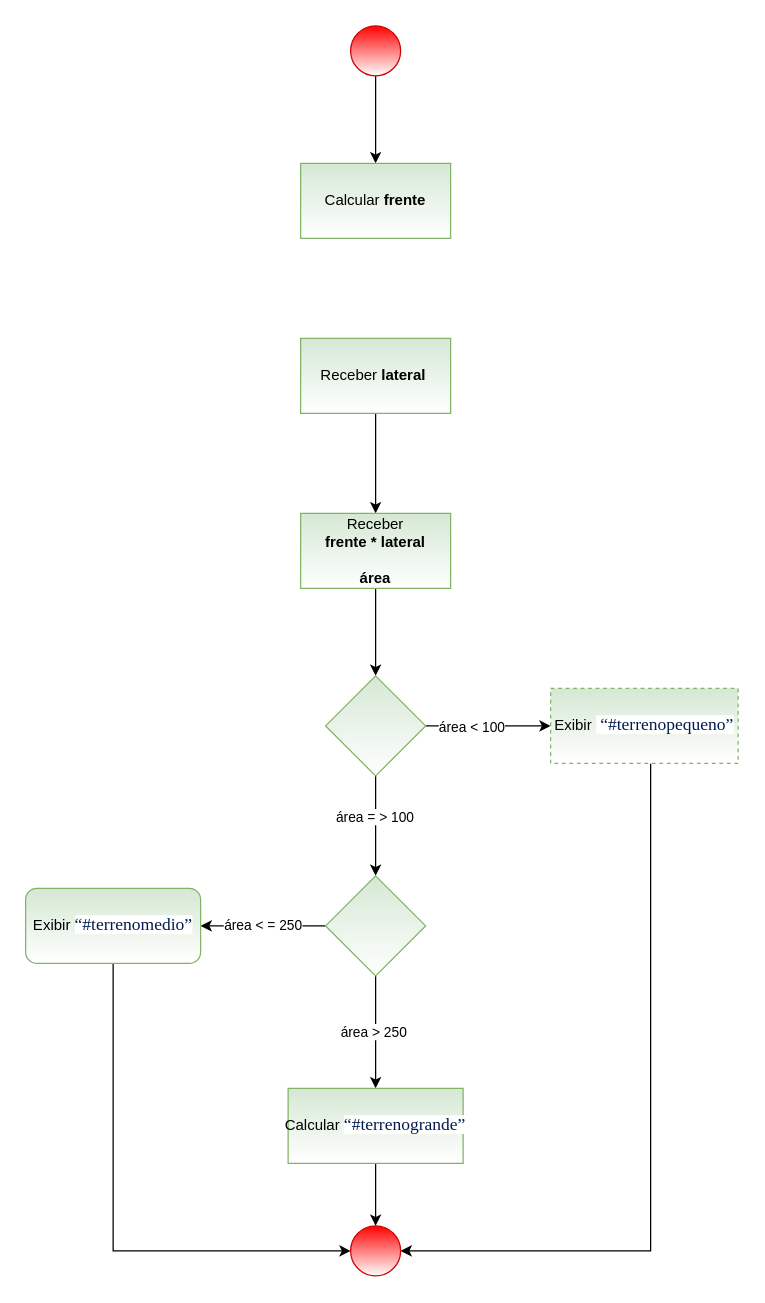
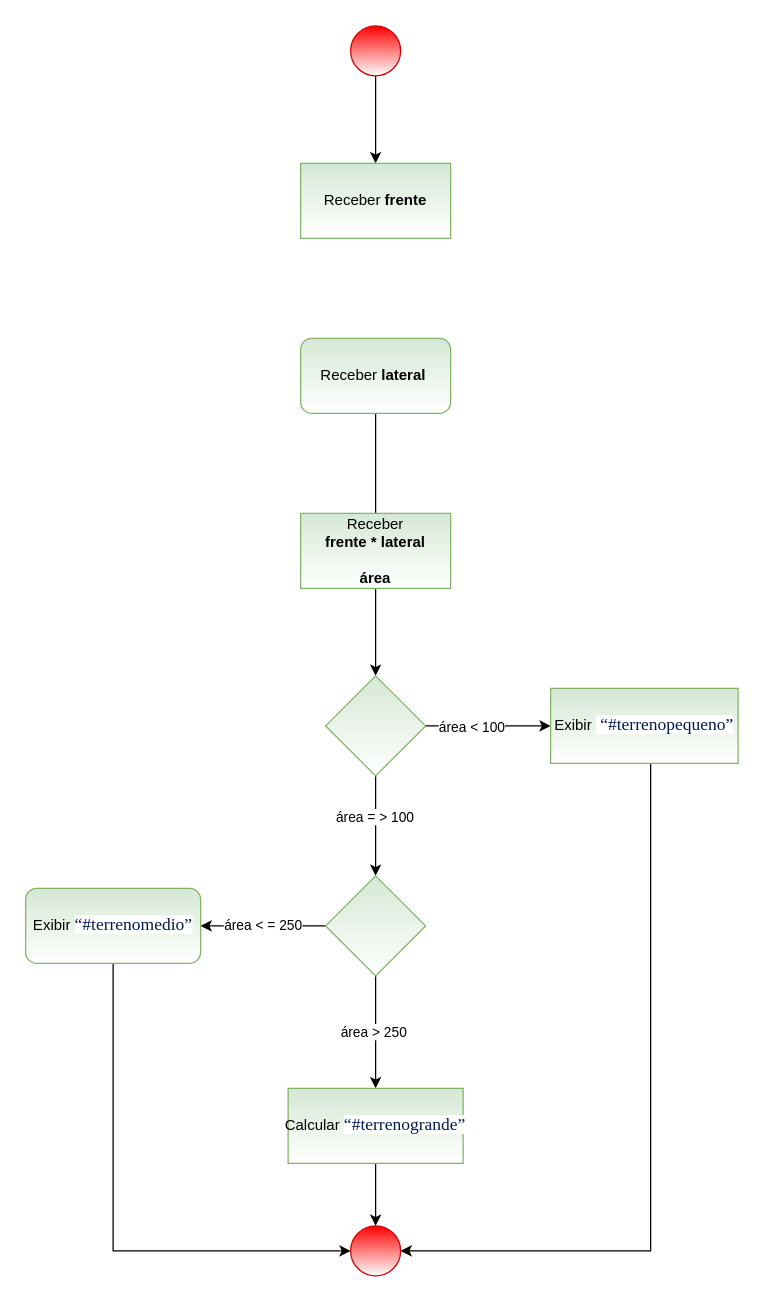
node "Calcular frente": label "Calcular frente" -> "Receber frente"
node "Receber lateral": shape rectangle -> rounded rectangle
edge "Receber lateral" -> "Receber frente * lateral área": arrowhead classic -> none
node "Exibir “#terrenopequeno”": style dashed -> solid
